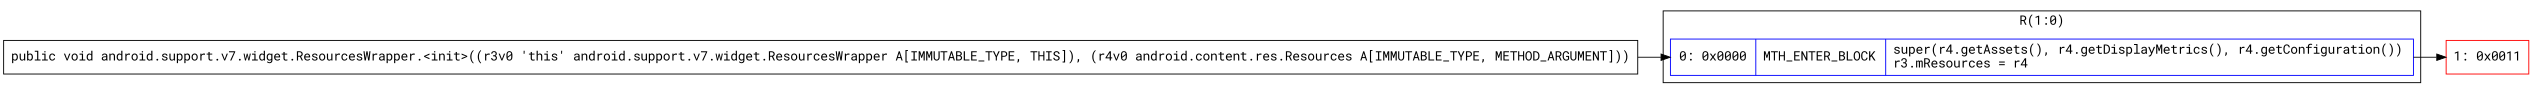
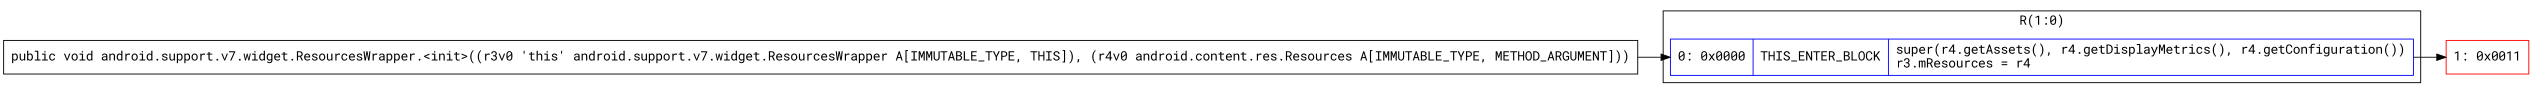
node "0: 0x0000": text "MTH_ENTER_BLOCK" -> "THIS_ENTER_BLOCK"
